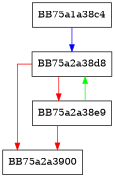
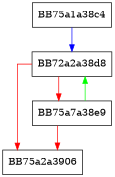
node "BB75a2a38d8": label "BB75a2a38d8" -> "BB72a2a38d8"
node "BB75a2a38e9": label "BB75a2a38e9" -> "BB75a7a38e9"
node "BB75a2a3900": label "BB75a2a3900" -> "BB75a2a3906"
